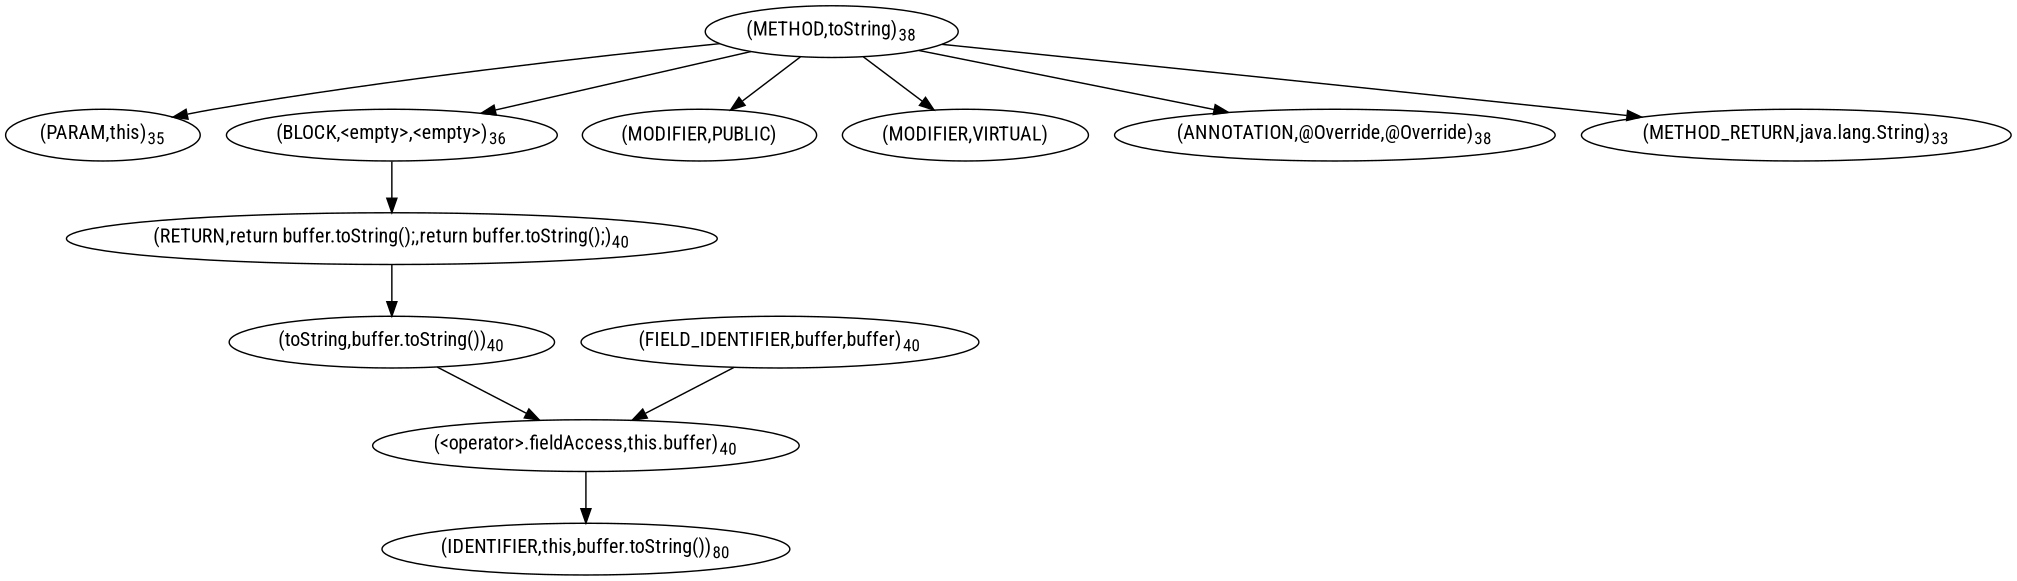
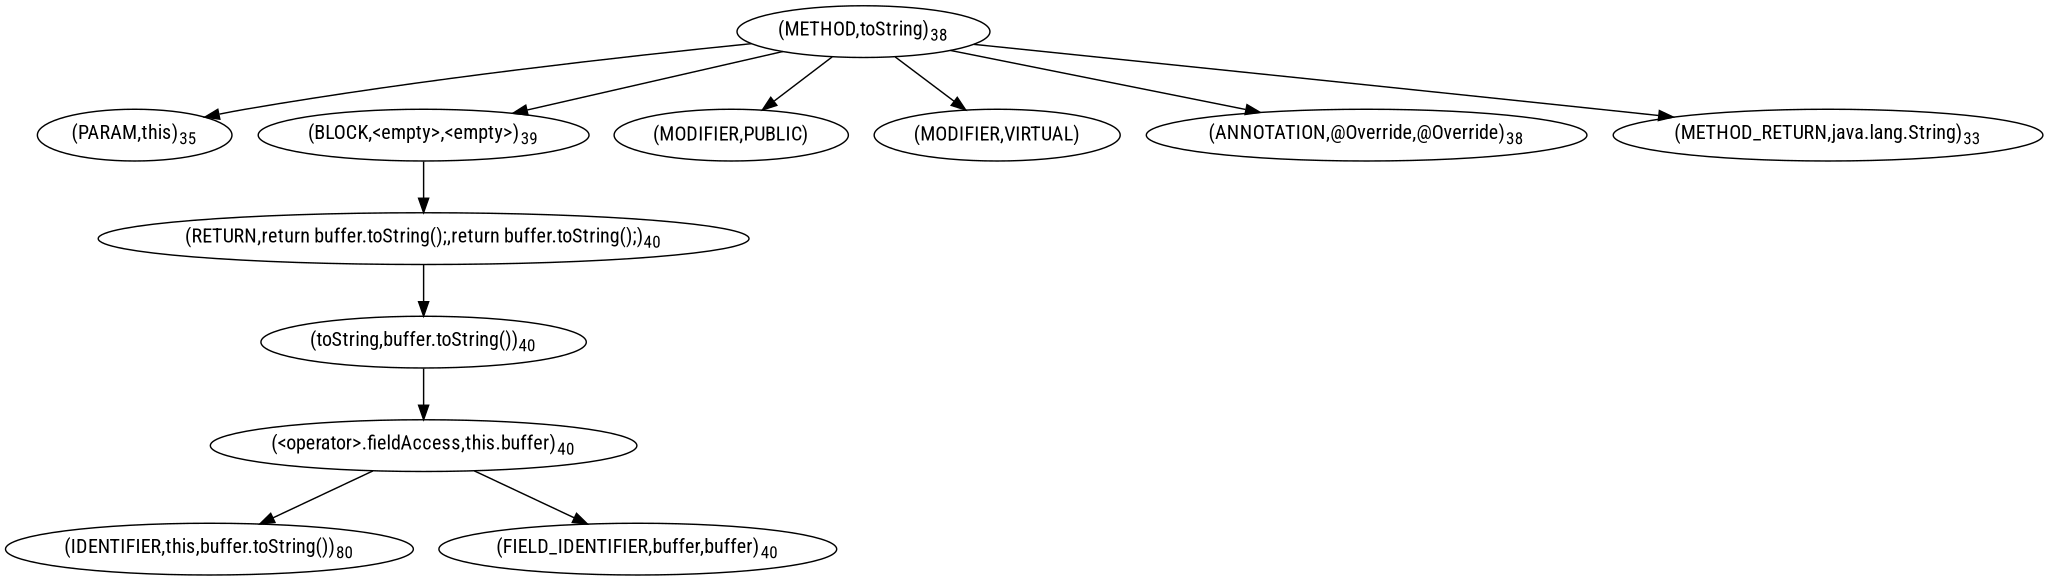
node "(BLOCK,<empty>,<empty>)": text "36" -> "39"
edge "(FIELD_IDENTIFIER,buffer,buffer)" -> "(<operator>.fieldAccess,this.buffer)": reversed
